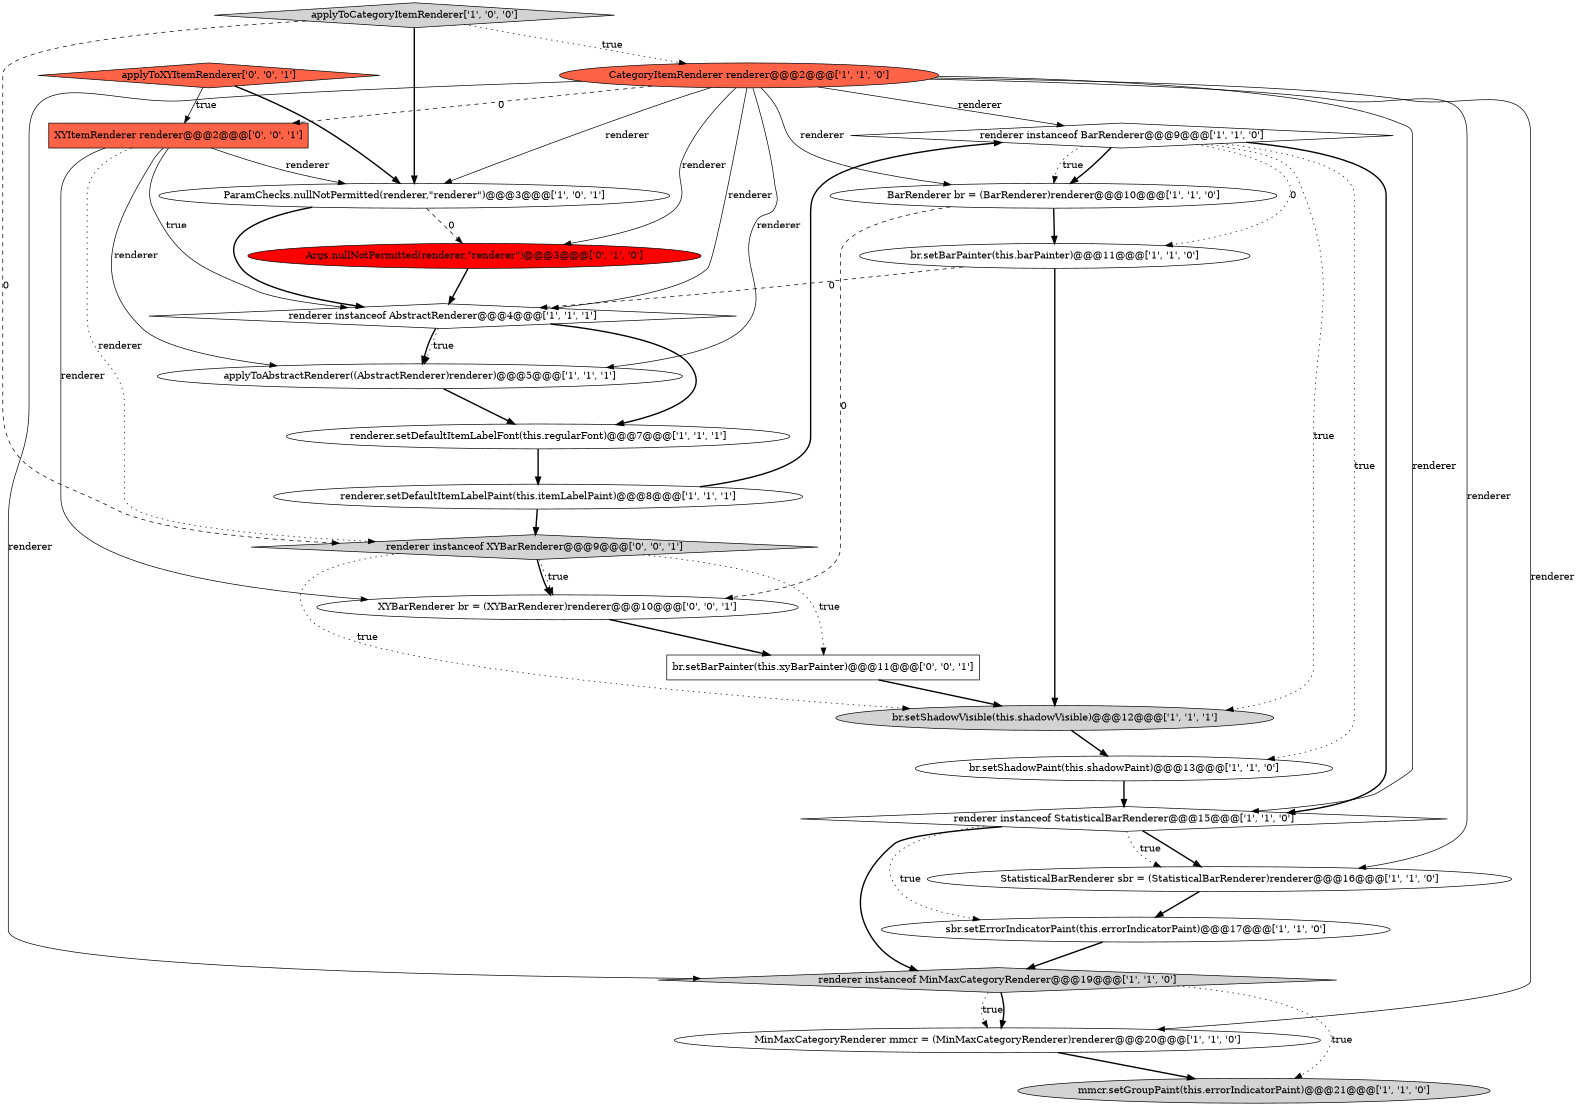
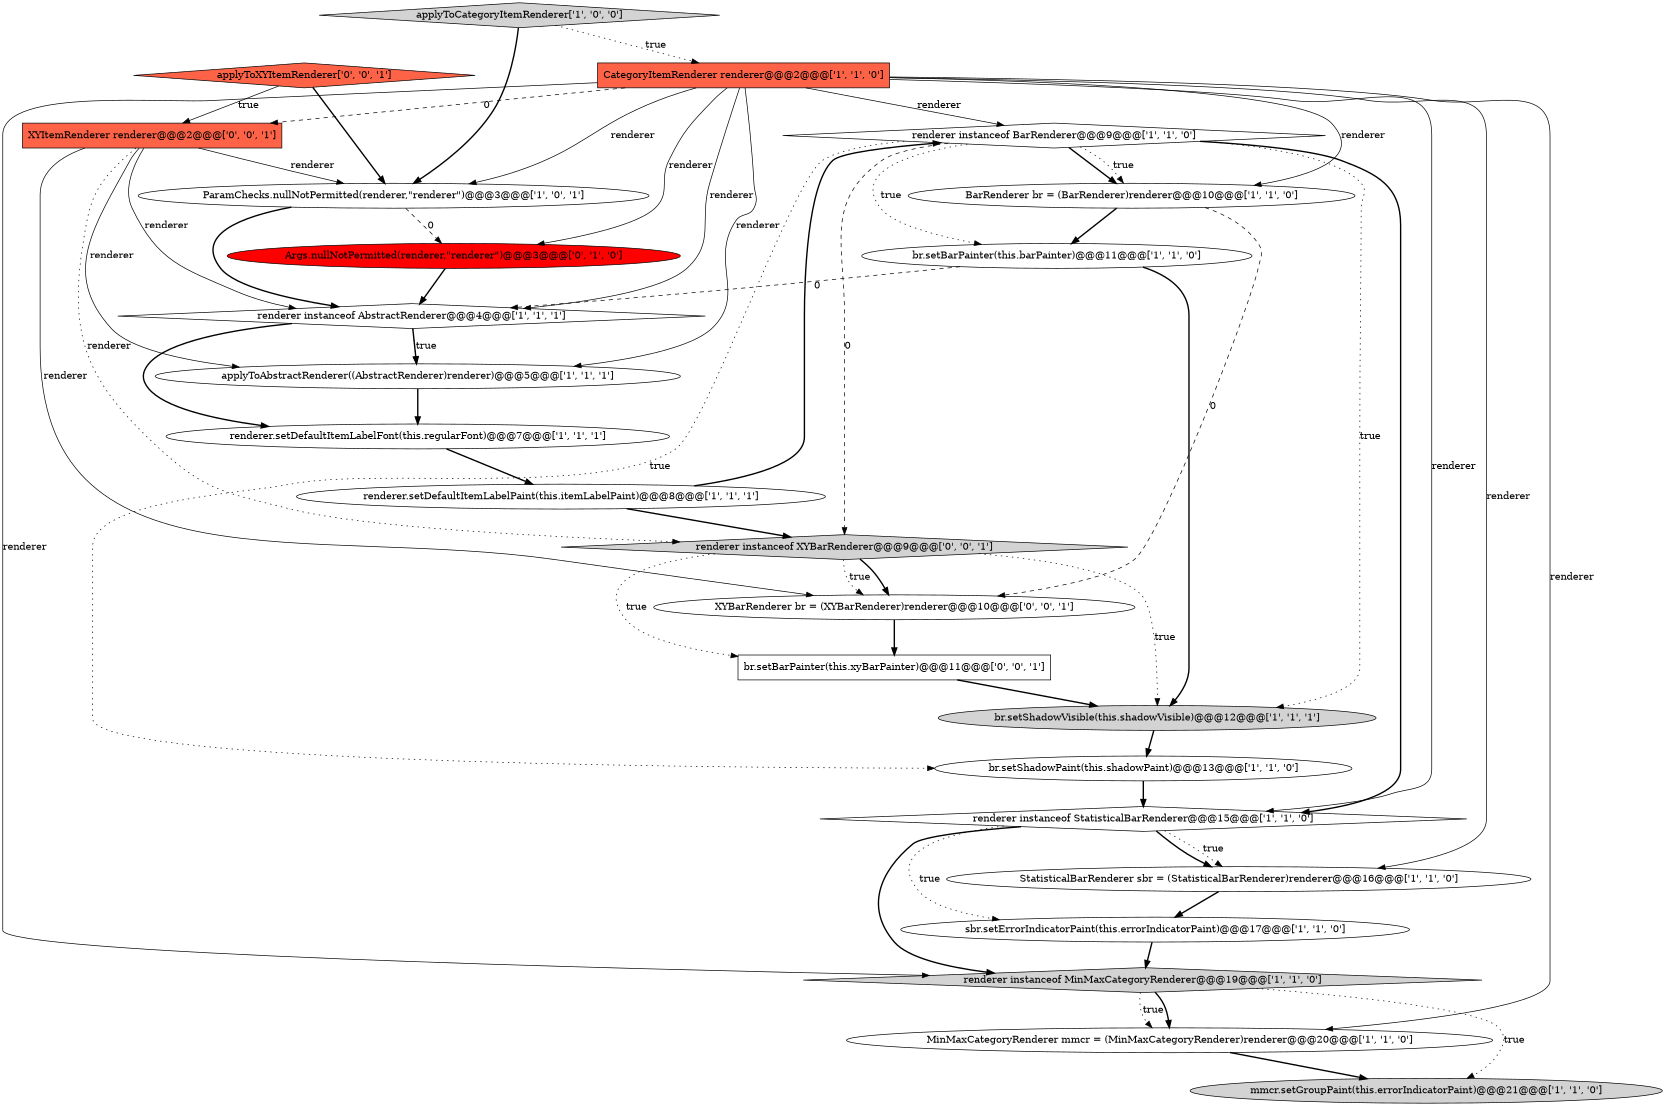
node "CategoryItemRenderer renderer@@@2@@@['1', '1', '0']": shape ellipse -> box
edge "renderer instanceof BarRenderer@@@9@@@['1', '1', '0']" -> "br.setBarPainter(this.barPainter)@@@11@@@['1', '1', '0']": label "0" -> "true"
edge "XYItemRenderer renderer@@@2@@@['0', '0', '1']" -> "renderer instanceof AbstractRenderer@@@4@@@['1', '1', '1']": label "true" -> "renderer"
edge "applyToCategoryItemRenderer['1', '0', '0']" -> "renderer instanceof XYBarRenderer@@@9@@@['0', '0', '1']": now "renderer instanceof BarRenderer@@@9@@@['1', '1', '0']" -> "renderer instanceof XYBarRenderer@@@9@@@['0', '0', '1']"
